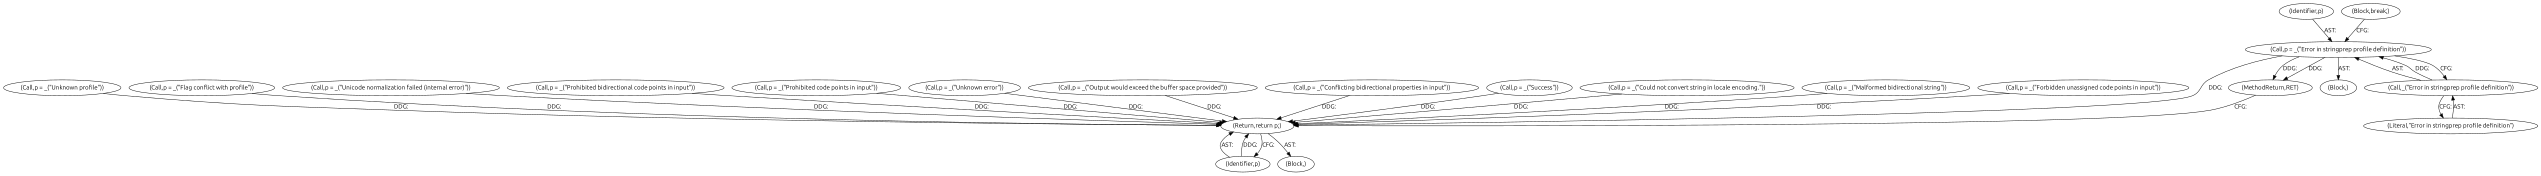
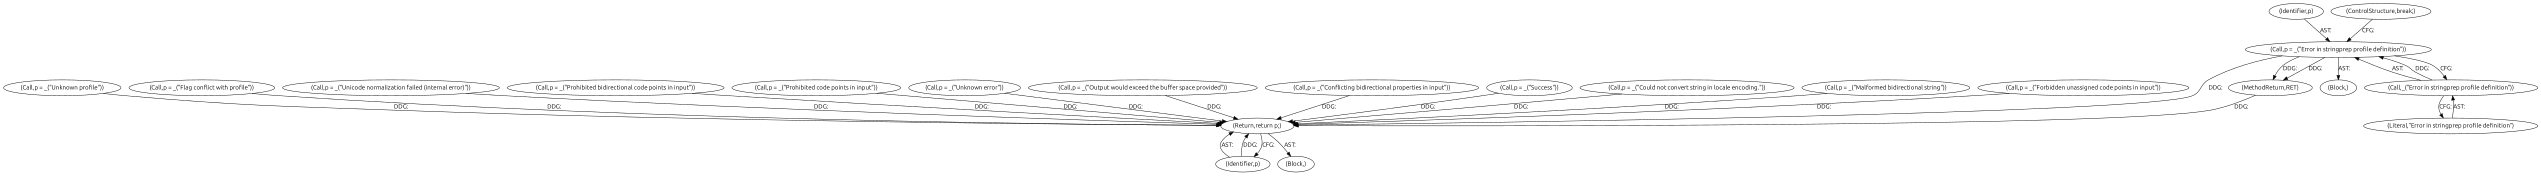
node "(Block,break;)": label "(Block,break;)" -> "(ControlStructure,break;)"
edge "(MethodReturn,RET)" -> "(Return,return p;)": label "CFG: " -> "DDG: "
